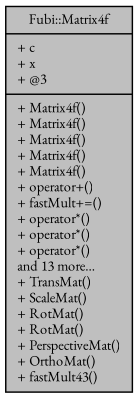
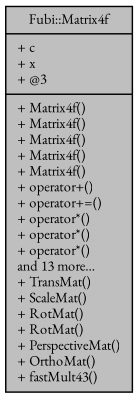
node "Fubi::Matrix4f": text "+ fastMult+=()" -> "+ operator+=()"
